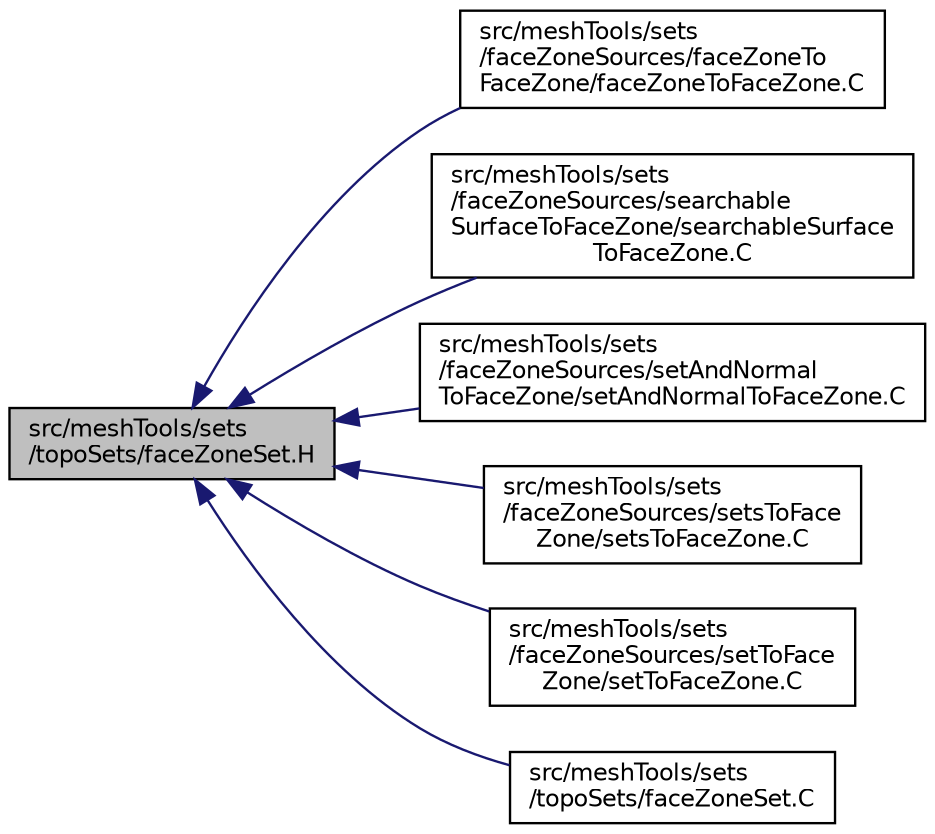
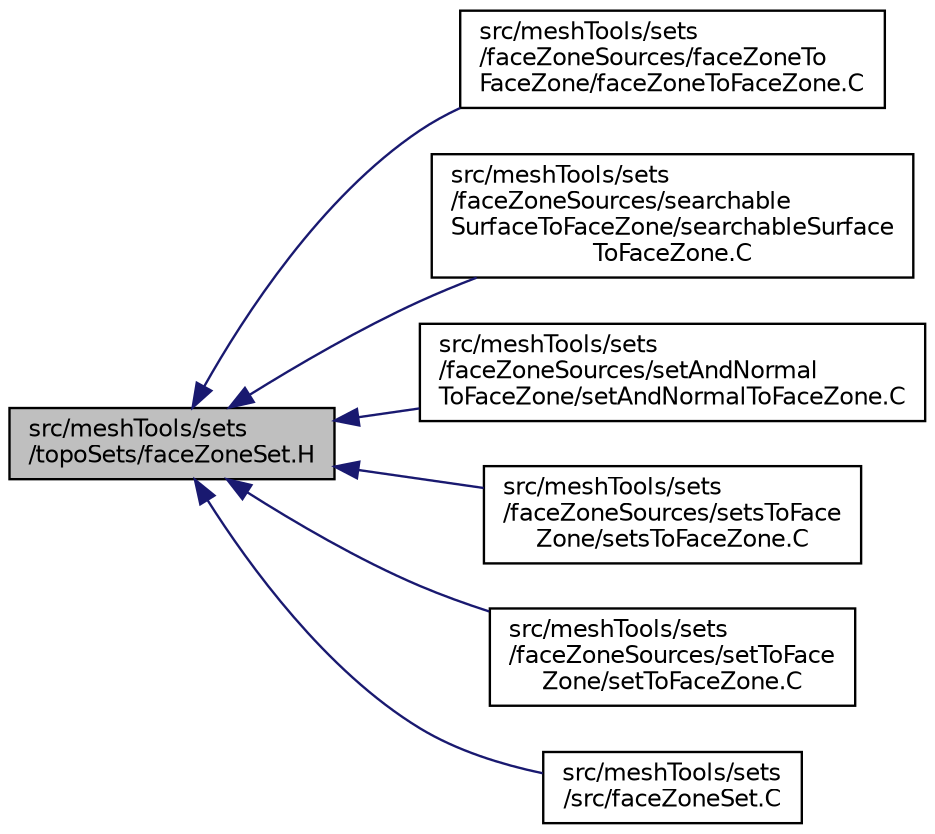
node "src/meshTools/sets /topoSets/faceZoneSet.C": label "src/meshTools/sets /topoSets/faceZoneSet.C" -> "src/meshTools/sets /src/faceZoneSet.C"
